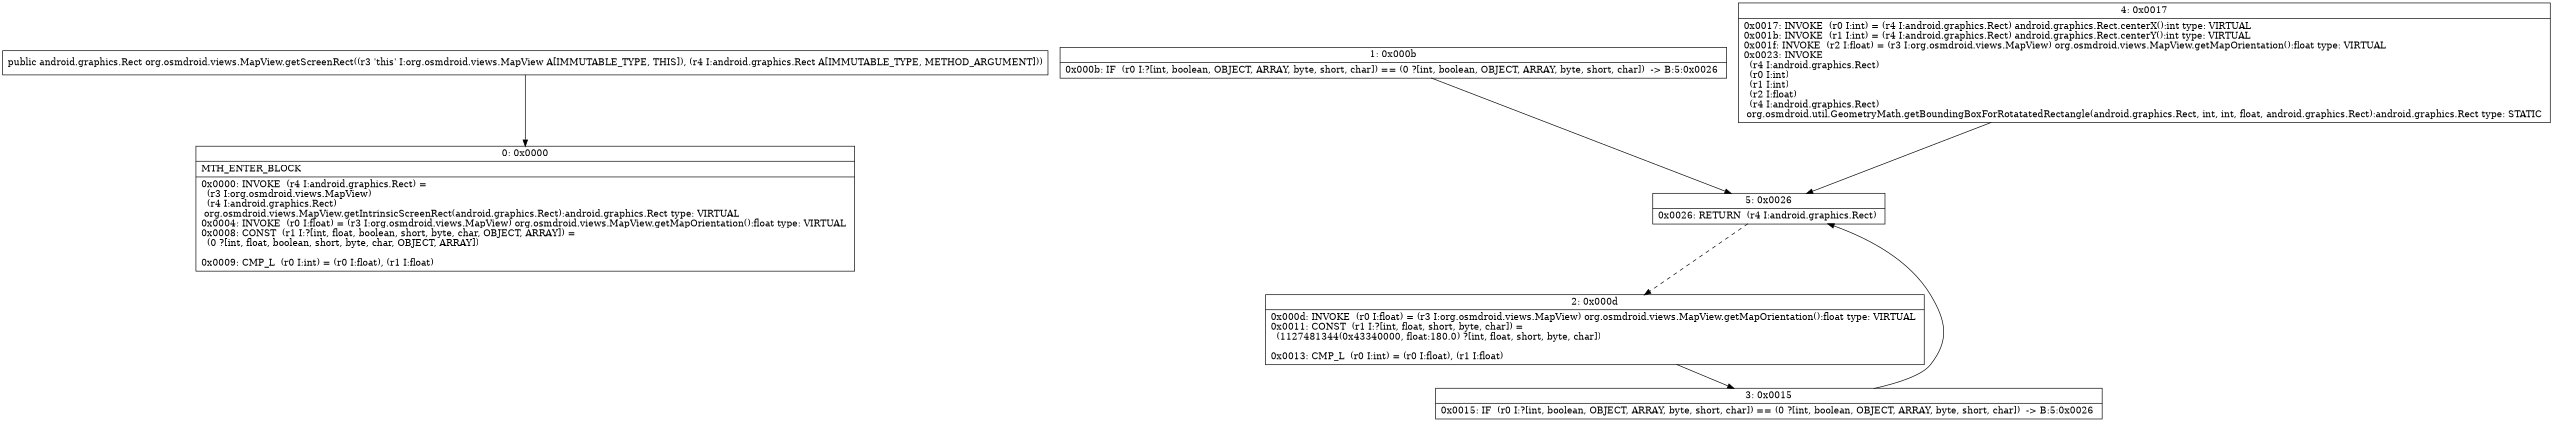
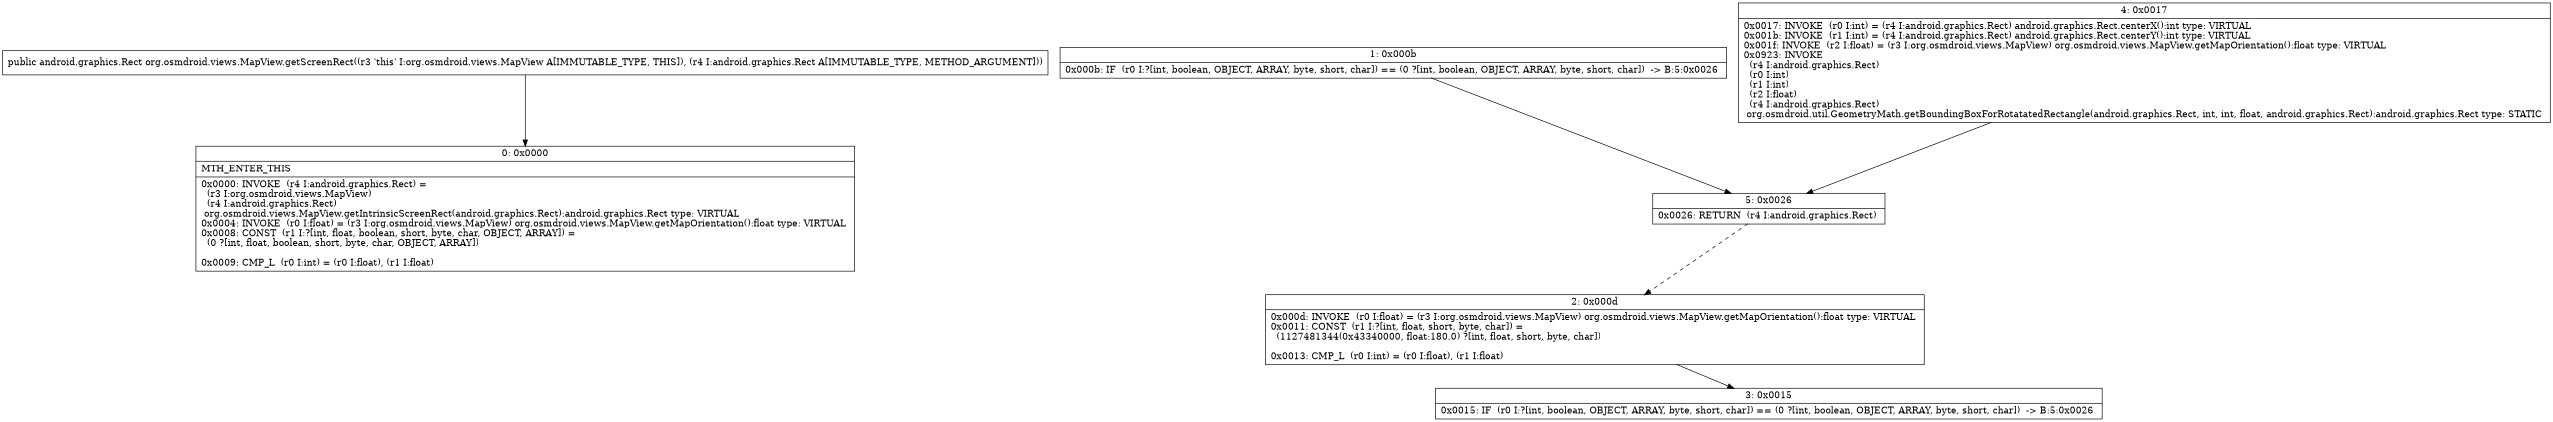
node "4: 0x0017": text "0x0023: INVOKE" -> "0x0923: INVOKE"
node "0: 0x0000": text "MTH_ENTER_BLOCK" -> "MTH_ENTER_THIS"
edge "3: 0x0015" -> "5: 0x0026": removed
